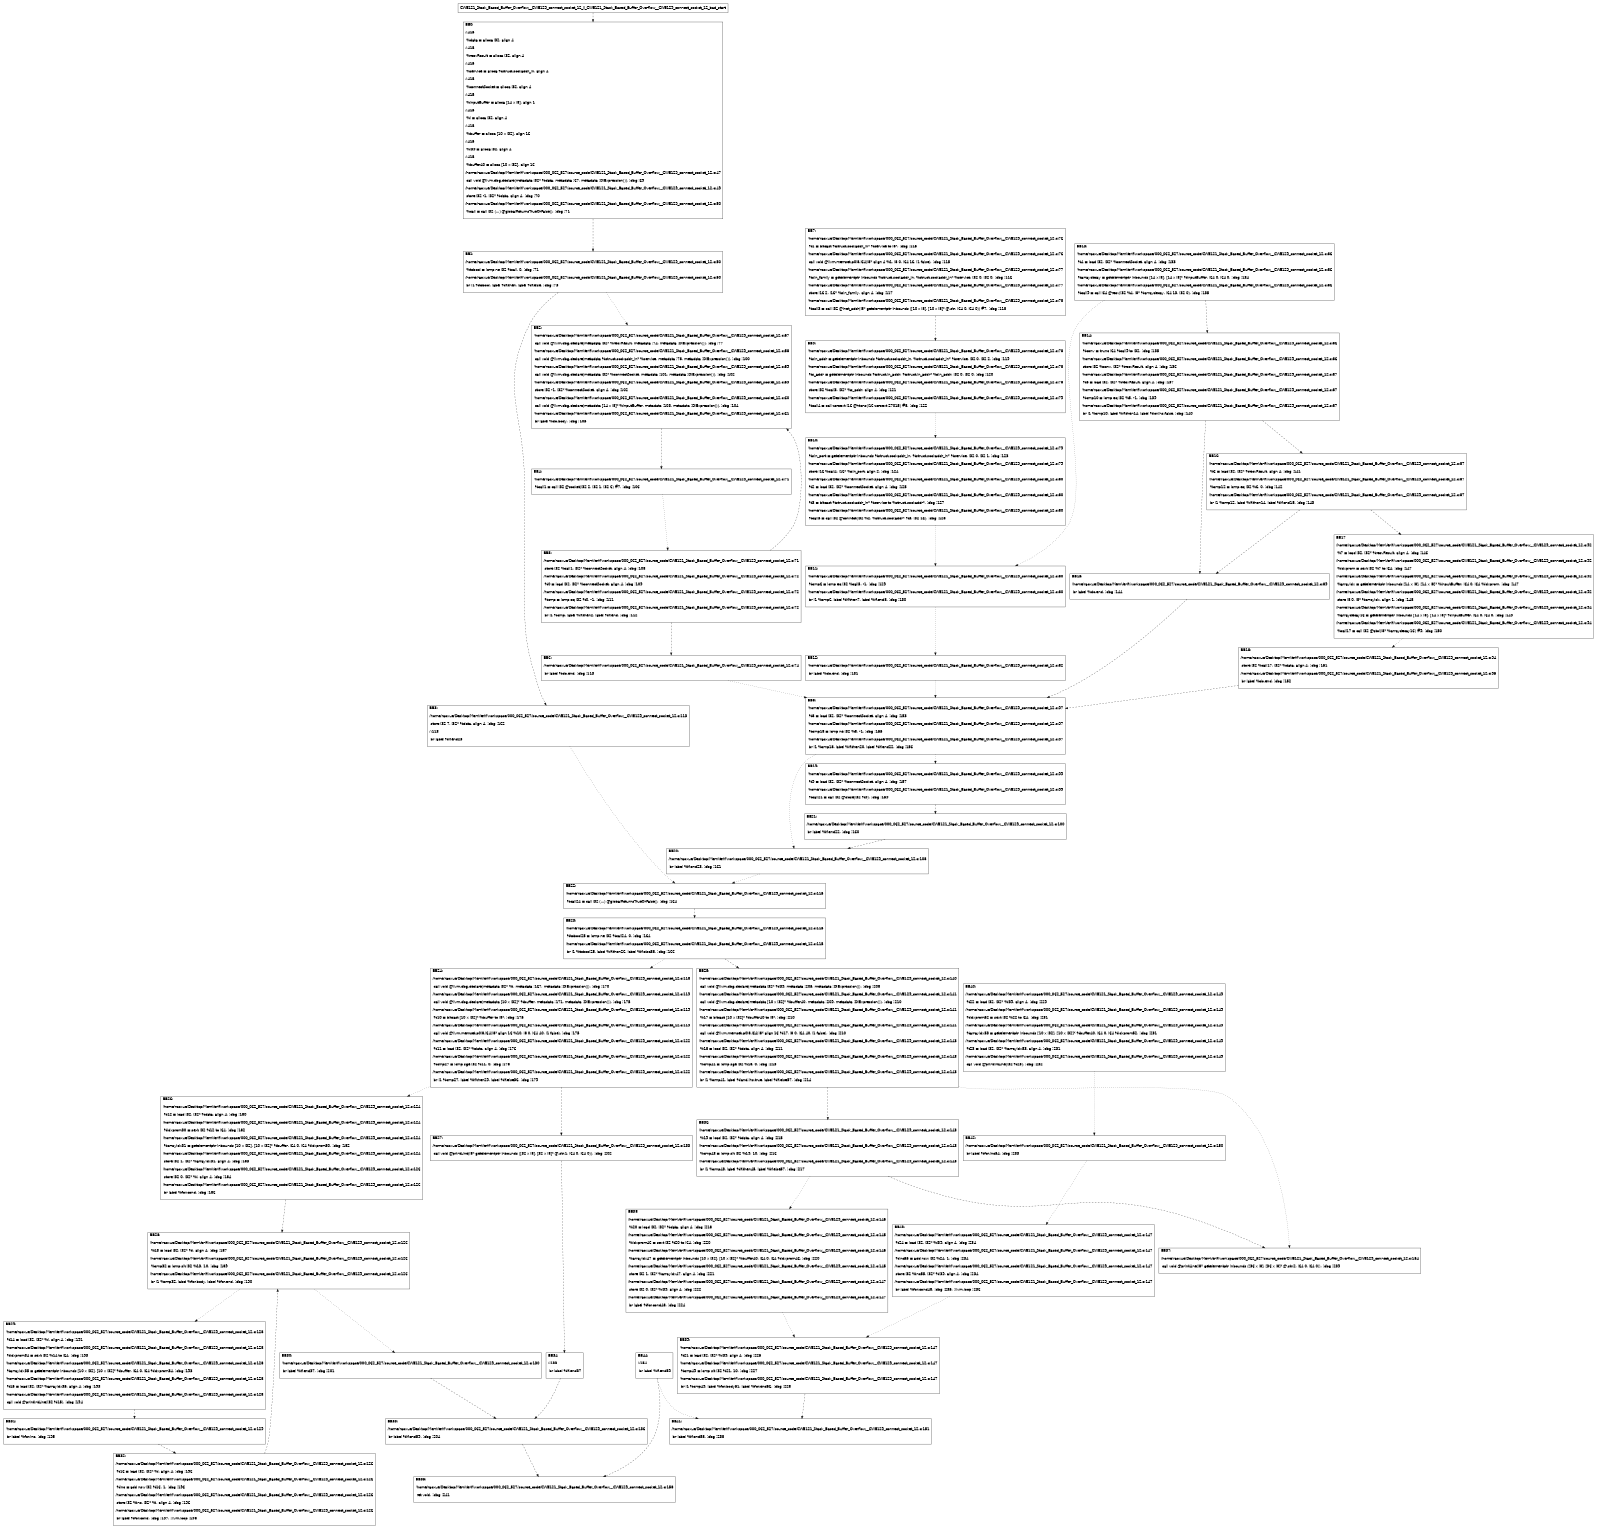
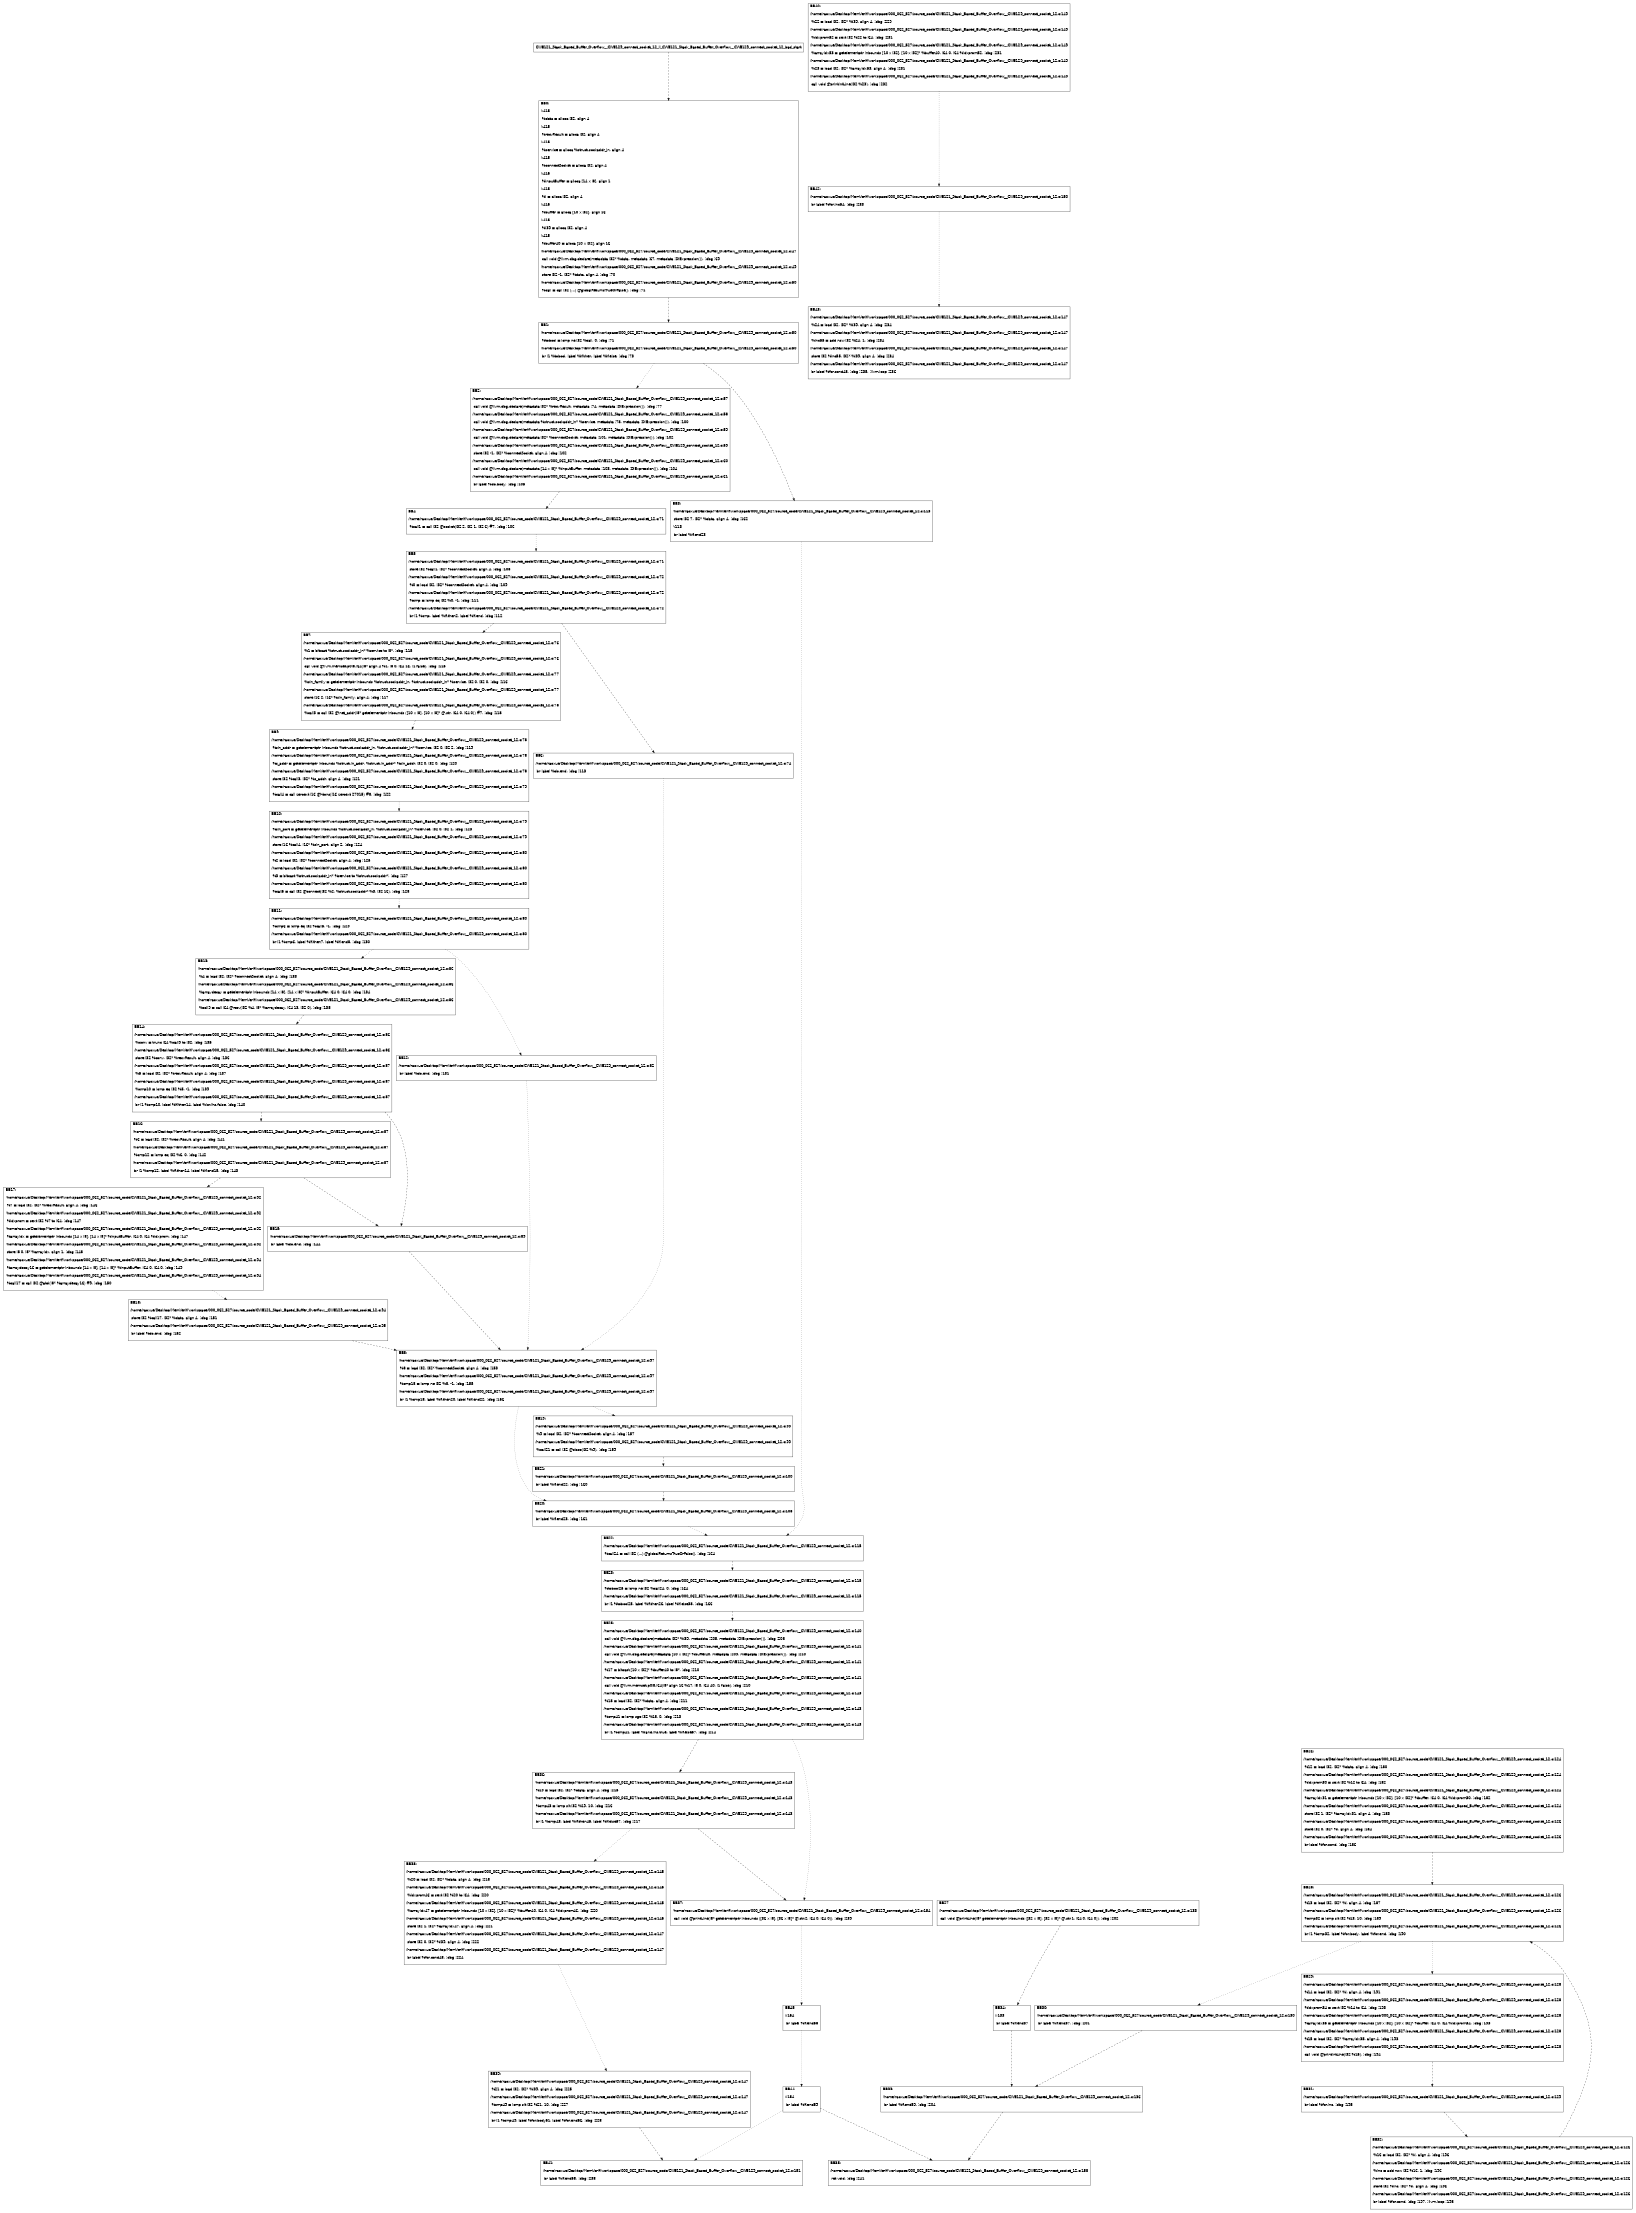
edge "BB13:" -> "BB11:": reversed
edge "BB5:" -> "BB2:": now "BB5:" -> "BB7:"
node "BB24:": removed
edge "BB43:" -> "BB39:": removed
node "BB45:": added
